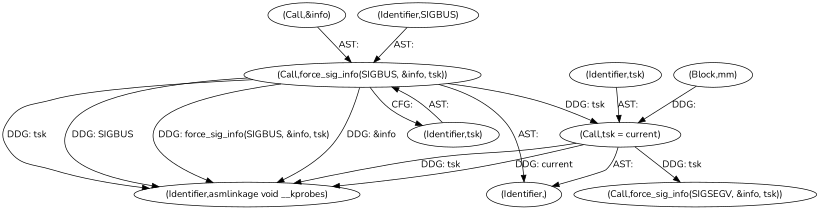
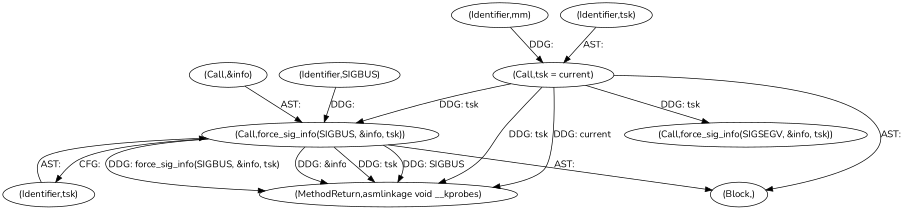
edge "(Identifier,SIGBUS)" -> "(Call,force_sig_info(SIGBUS, &info, tsk))": label "AST: " -> "DDG: "
node "(Block,mm)": label "(Block,mm)" -> "(Identifier,mm)"
edge "(Call,force_sig_info(SIGBUS, &info, tsk))" -> "(Call,tsk = current)": reversed
node "(Identifier,asmlinkage void __kprobes)": label "(Identifier,asmlinkage void __kprobes)" -> "(MethodReturn,asmlinkage void __kprobes)"
node "(Identifier,)": label "(Identifier,)" -> "(Block,)"
